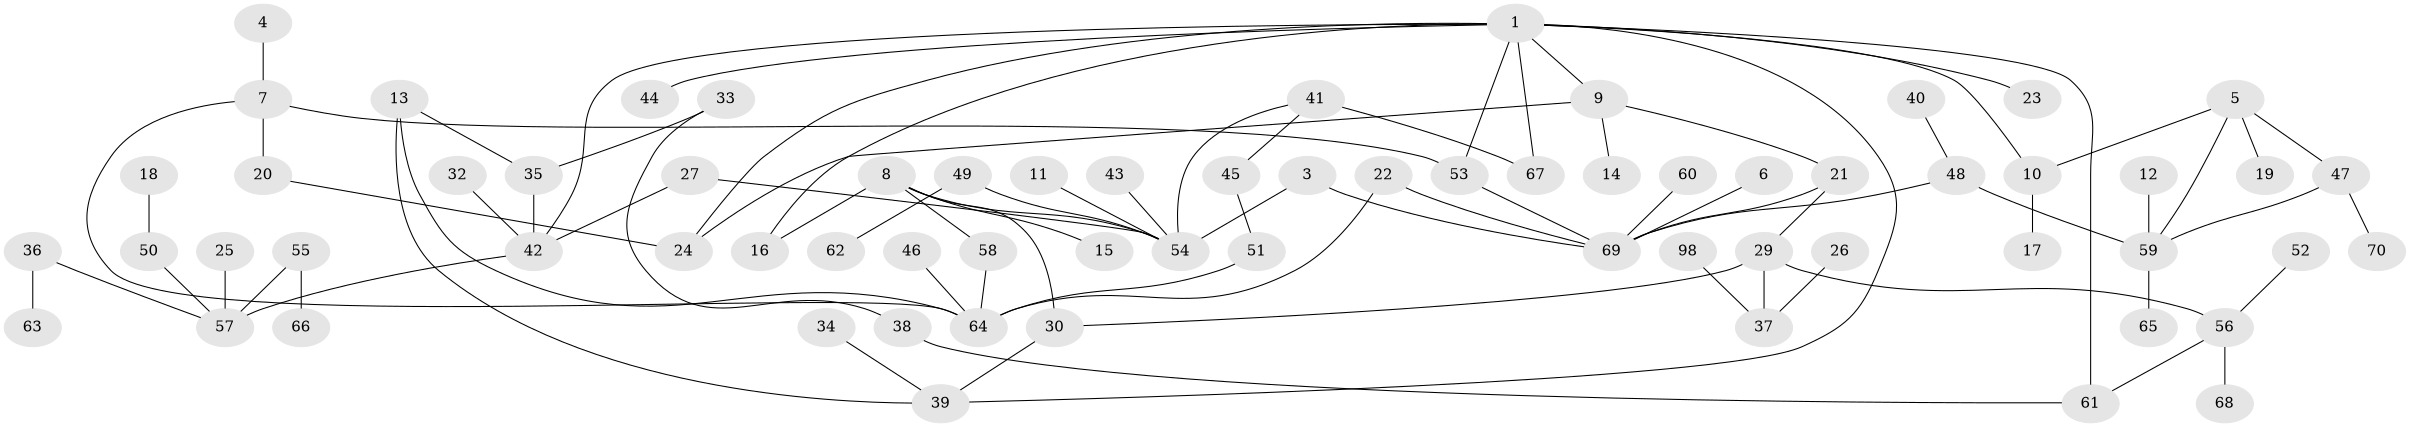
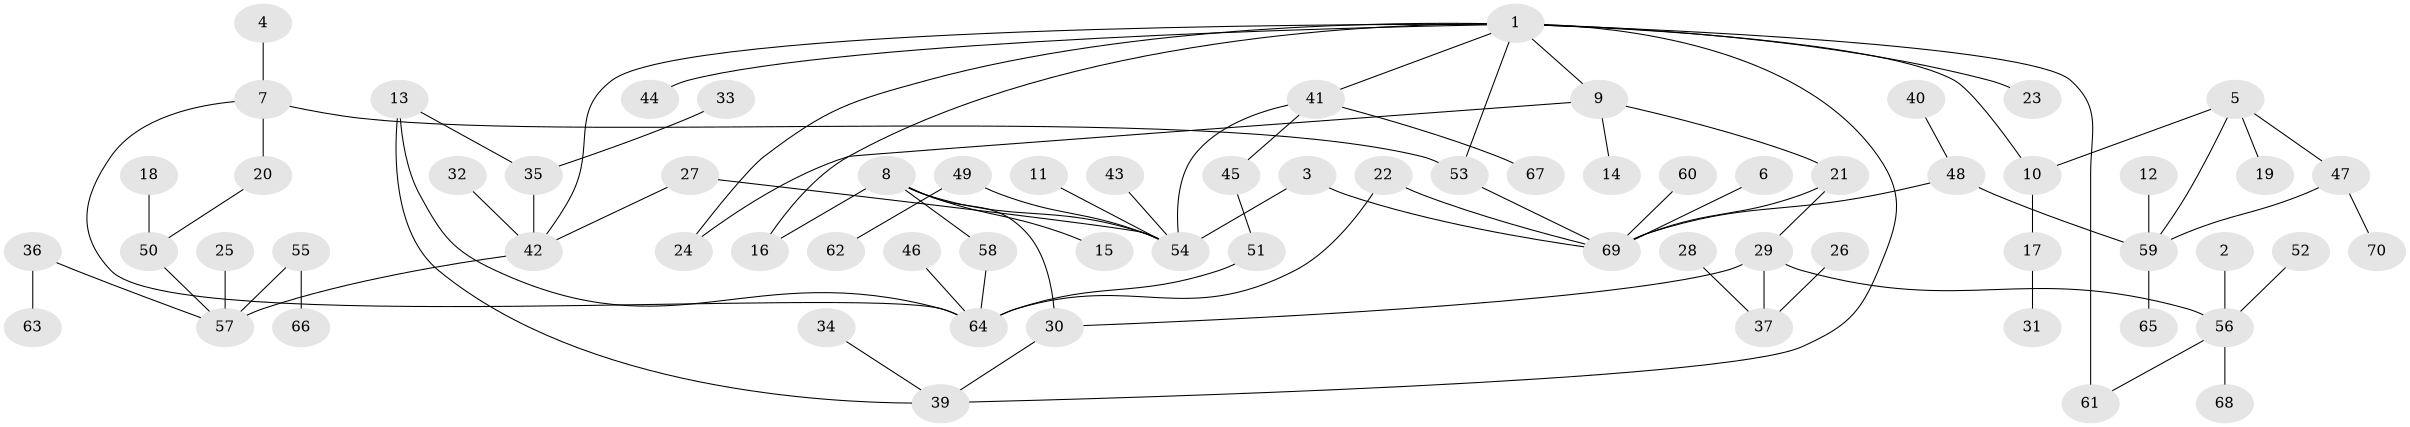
edge "1" -- "67": now "1" -- "41"
edge "20" -- "24": now "20" -- "50"
node "98": label "98" -> "28"
node "2": added
node "38": removed
node "31": added
